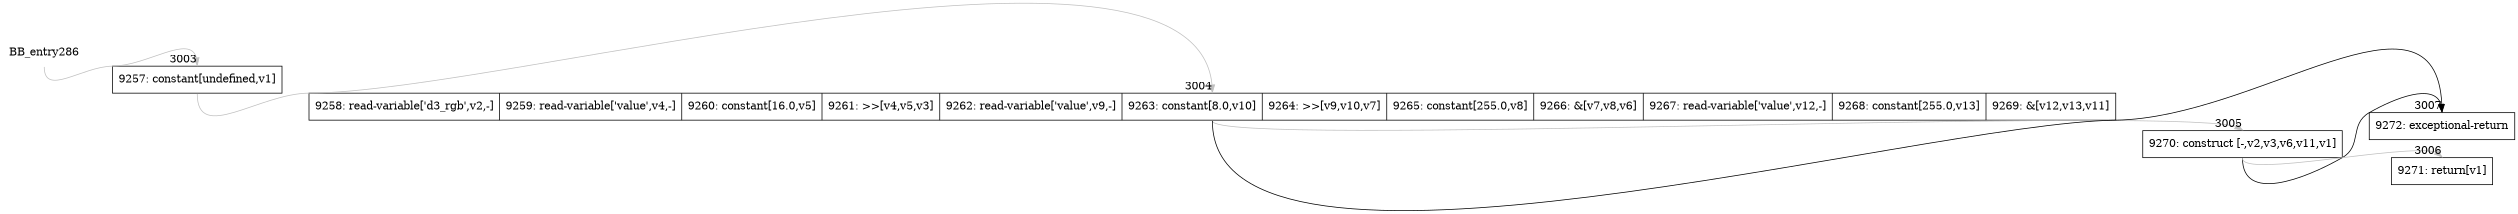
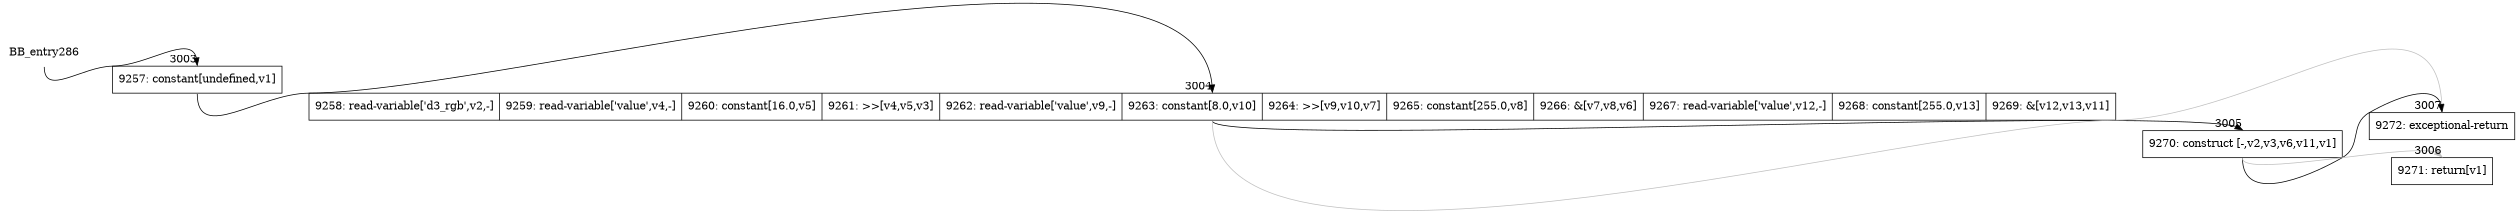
edge "9257: constant[undefined,v1]" -> "9258: read-variable['d3_rgb',v2,-]": color gray -> black
edge "BB_entry286" -> "9257: constant[undefined,v1]": color gray -> black
edge "9258: read-variable['d3_rgb',v2,-]" -> "9270: construct [-,v2,v3,v6,v11,v1]": color gray -> black
edge "9258: read-variable['d3_rgb',v2,-]" -> "9272: exceptional-return": color black -> gray
